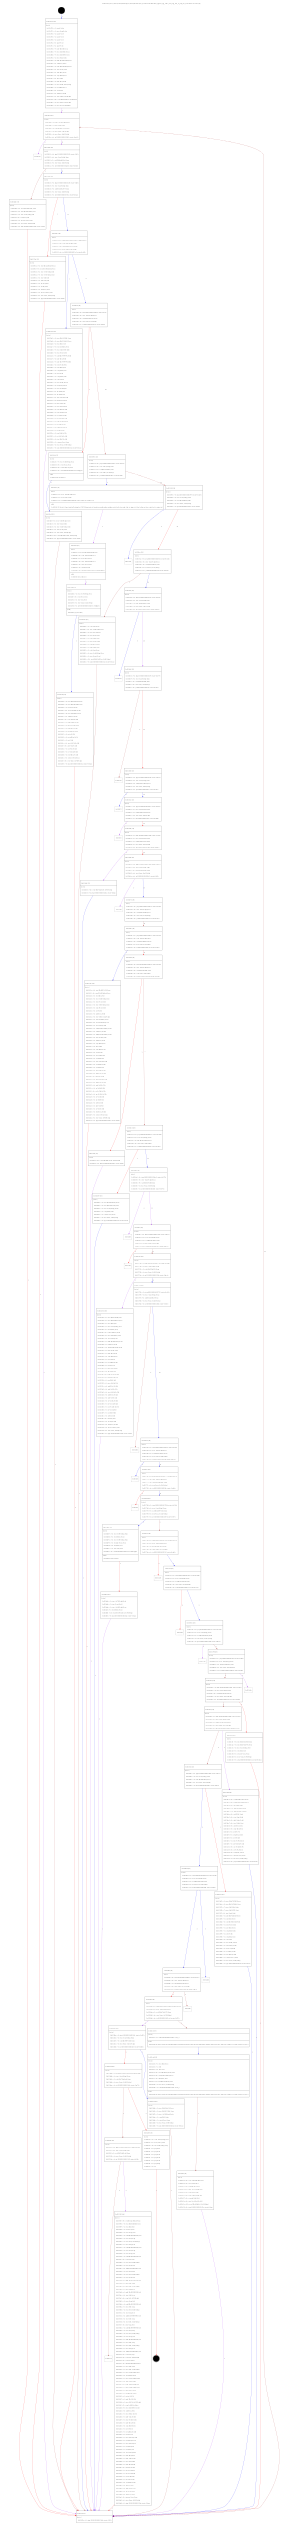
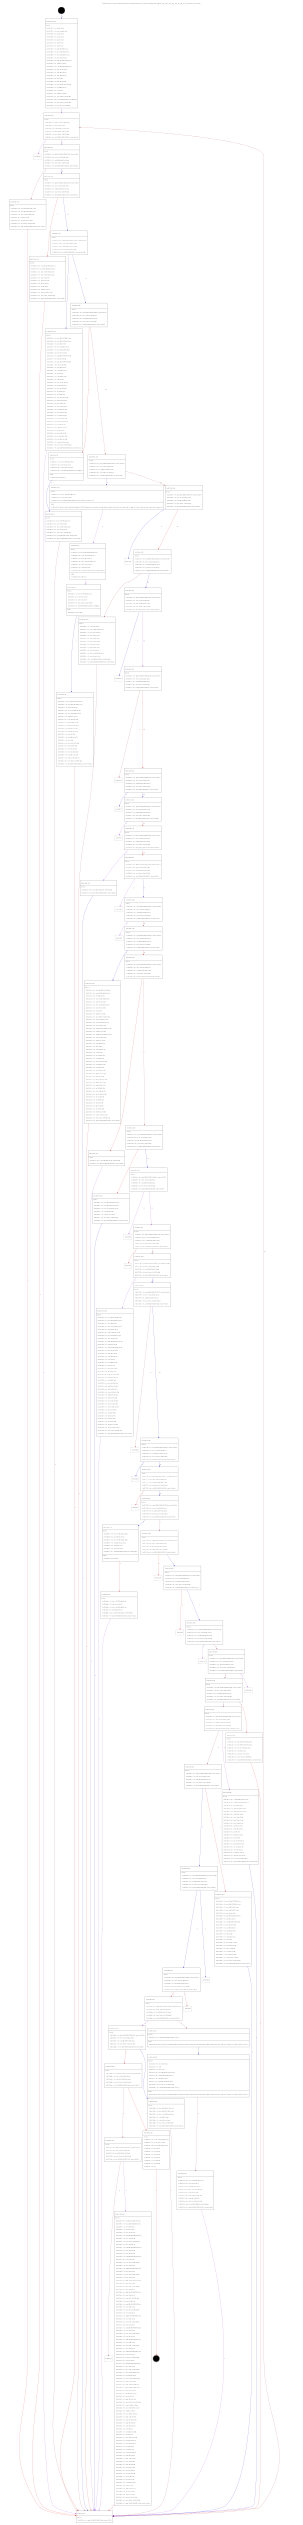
node "0x402367": added
